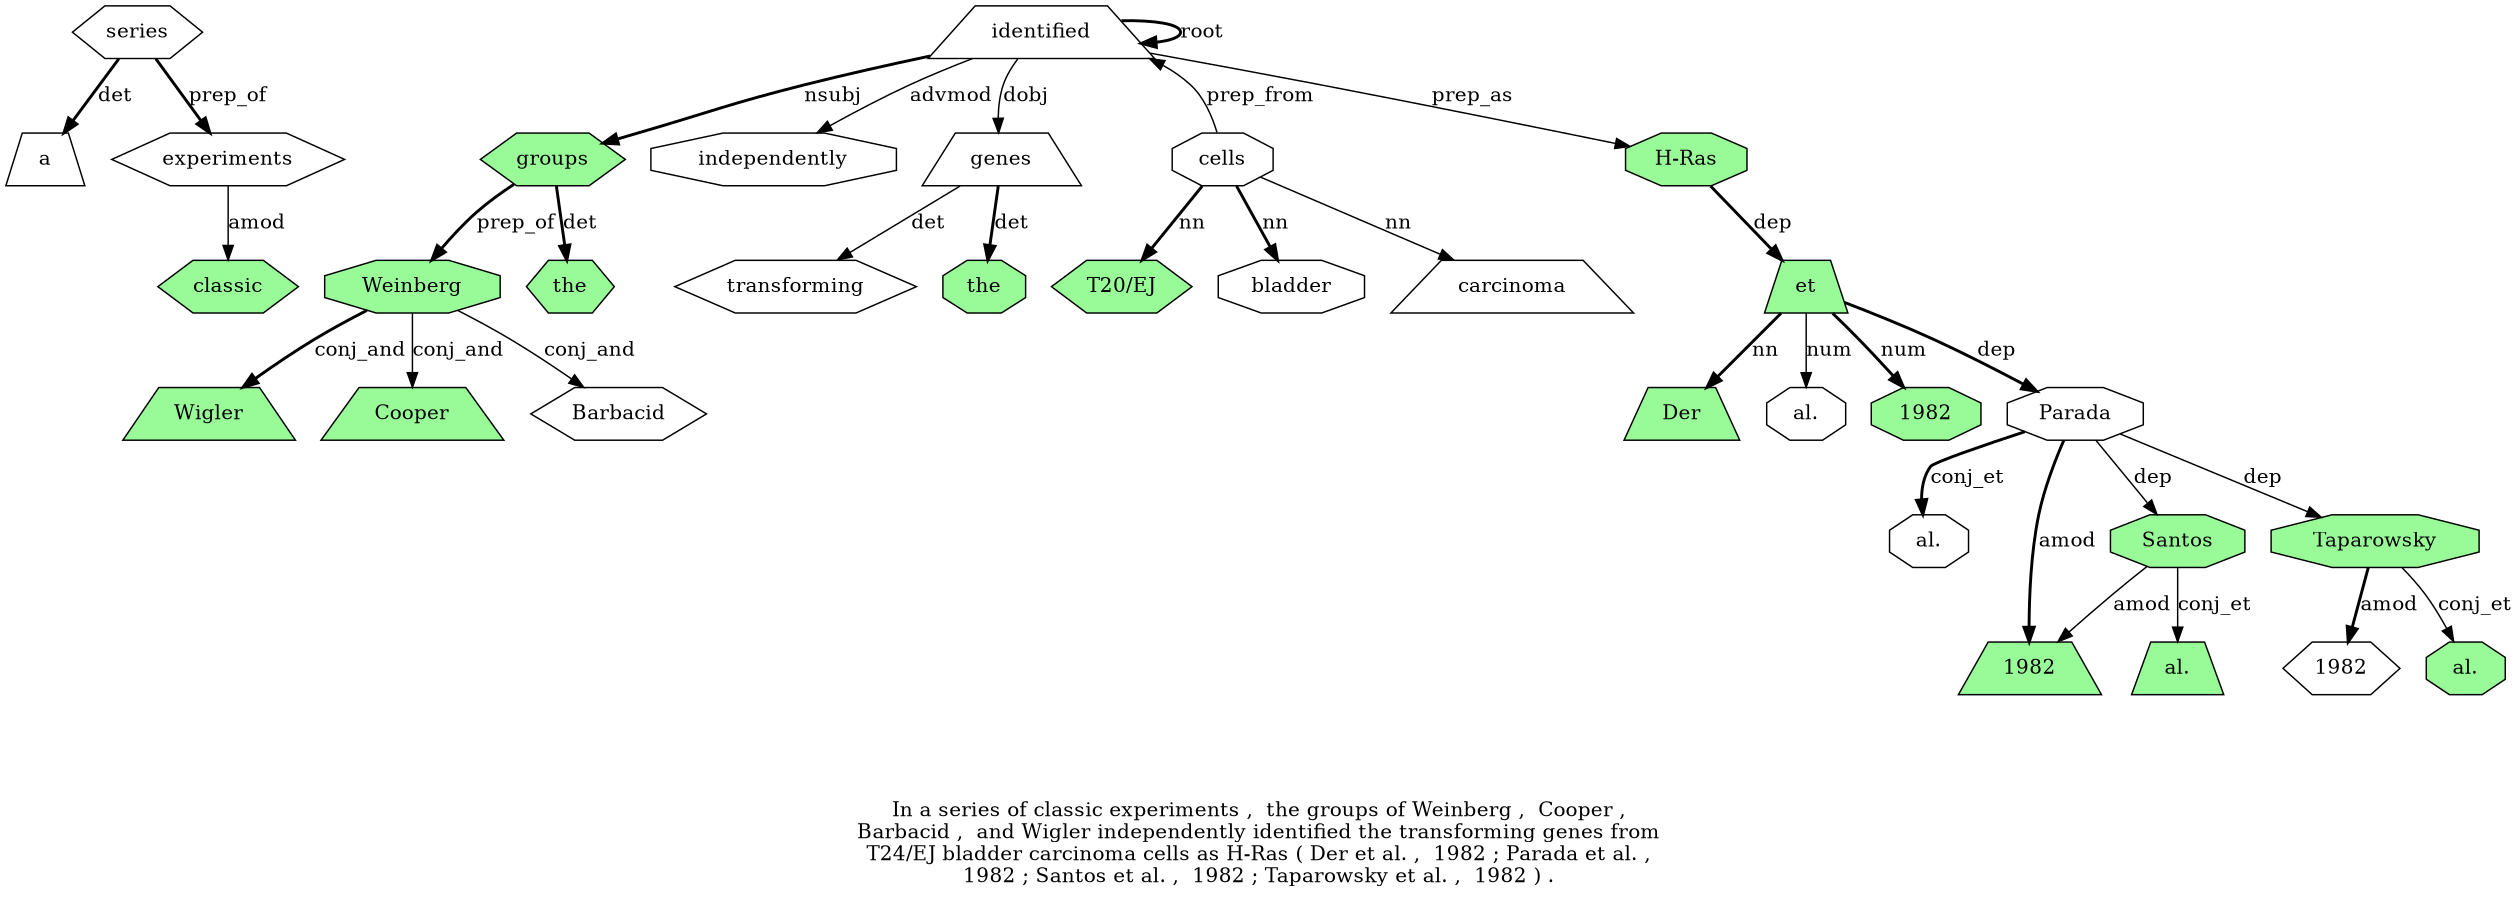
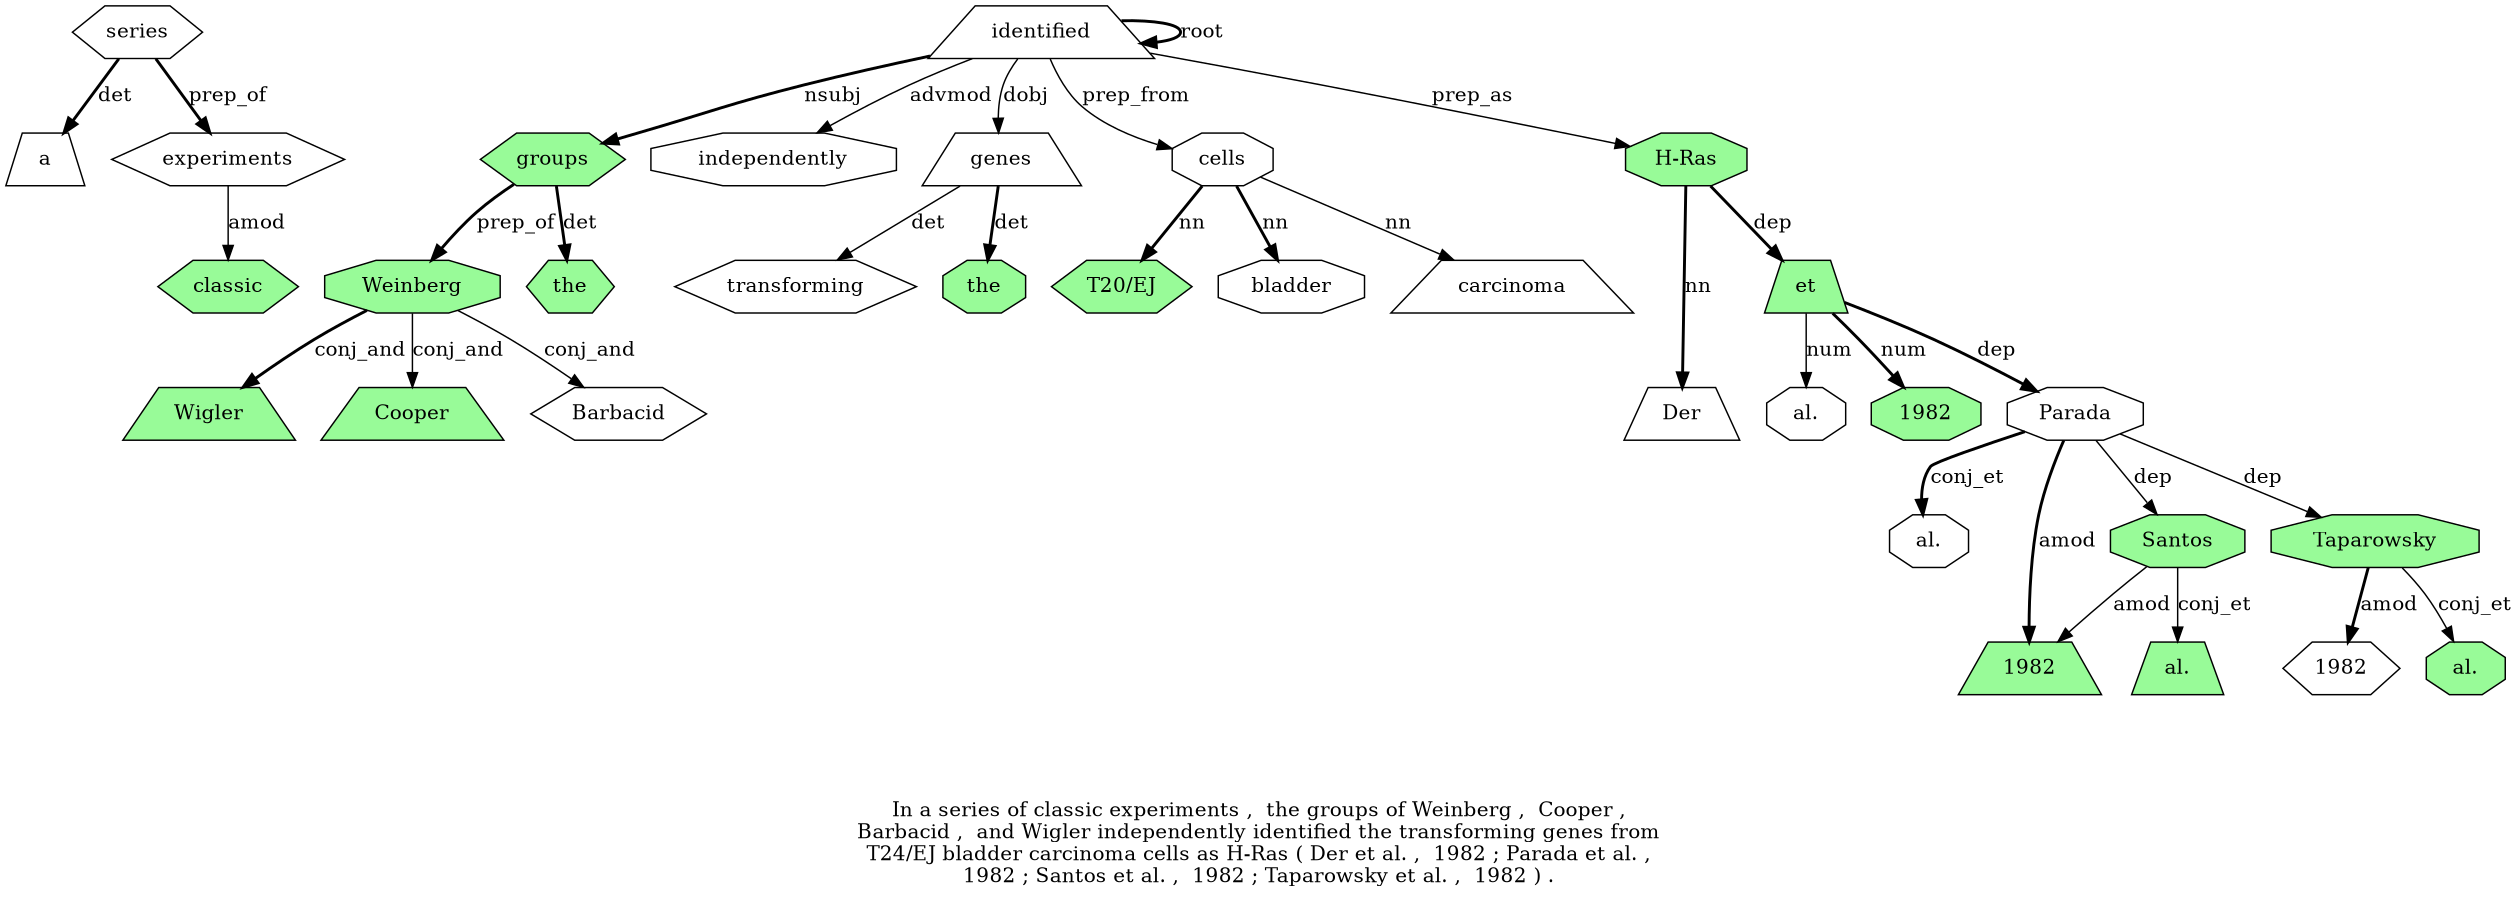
edge "cells" -> "identified": reversed
edge "et" -> "Der": now "H-Ras" -> "Der"
node "Der": fillcolor palegreen -> white
